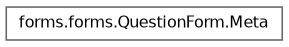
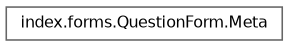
node "forms.forms.QuestionForm.Meta": label "forms.forms.QuestionForm.Meta" -> "index.forms.QuestionForm.Meta"
